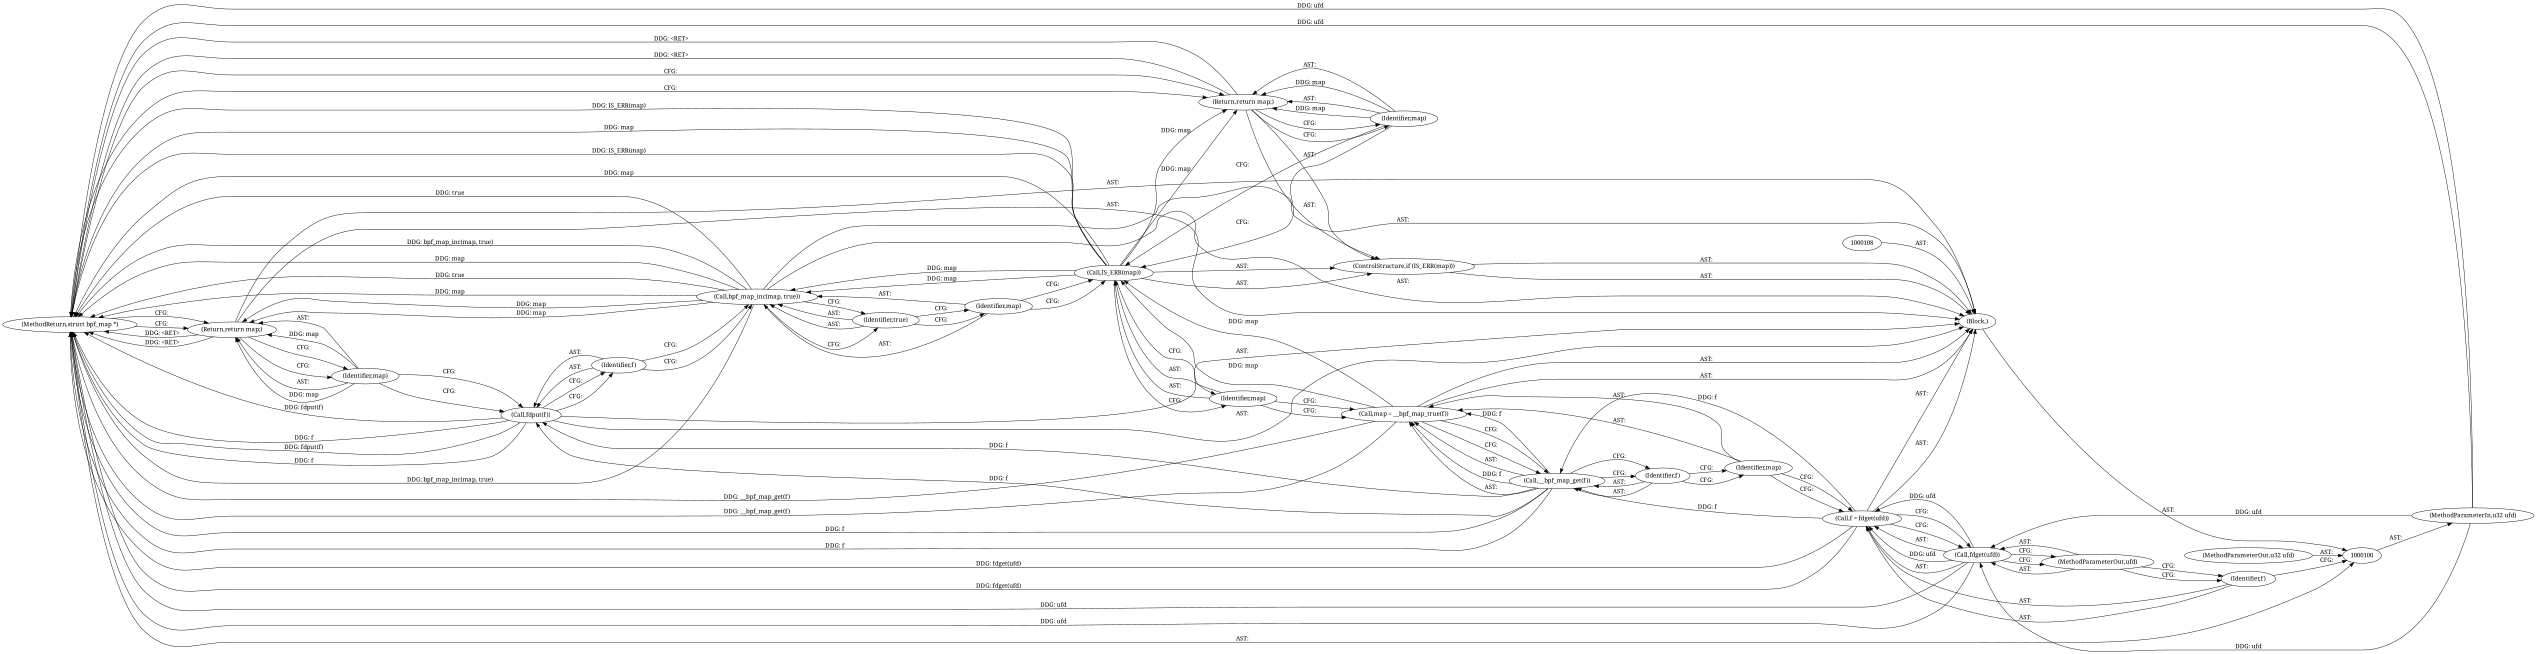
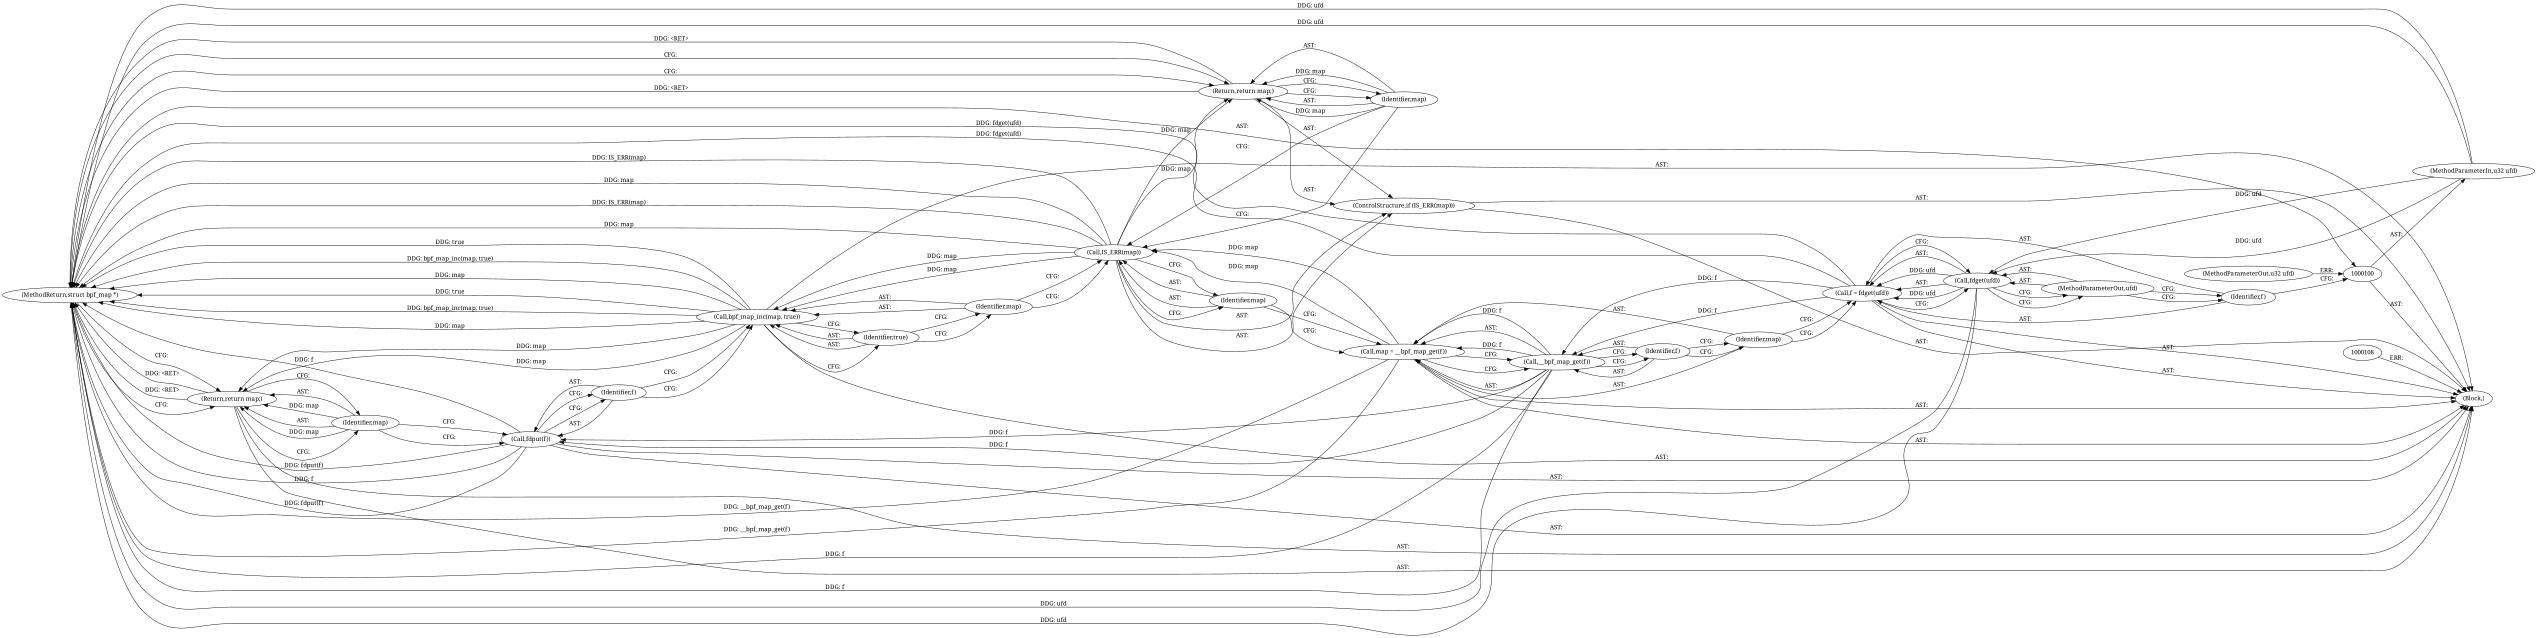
edge "1000108" -> "(Block,)": label "AST: " -> "ERR: "
node "(Call,map = __bpf_map_true(f))": label "(Call,map = __bpf_map_true(f))" -> "(Call,map = __bpf_map_get(f))"
edge "(Block,)" -> "1000100": reversed
edge "(MethodParameterOut,u32 ufd)" -> "1000100": label "AST: " -> "ERR: "
